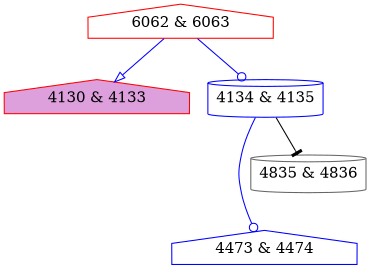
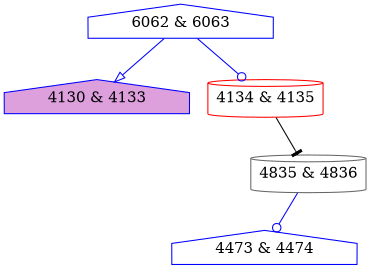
node "6062 & 6063": color red -> blue
node "4130 & 4133": color red -> blue
node "4134 & 4135": color blue -> red
edge "4134 & 4135" -> "4473 & 4474": now "4835 & 4836" -> "4473 & 4474"
